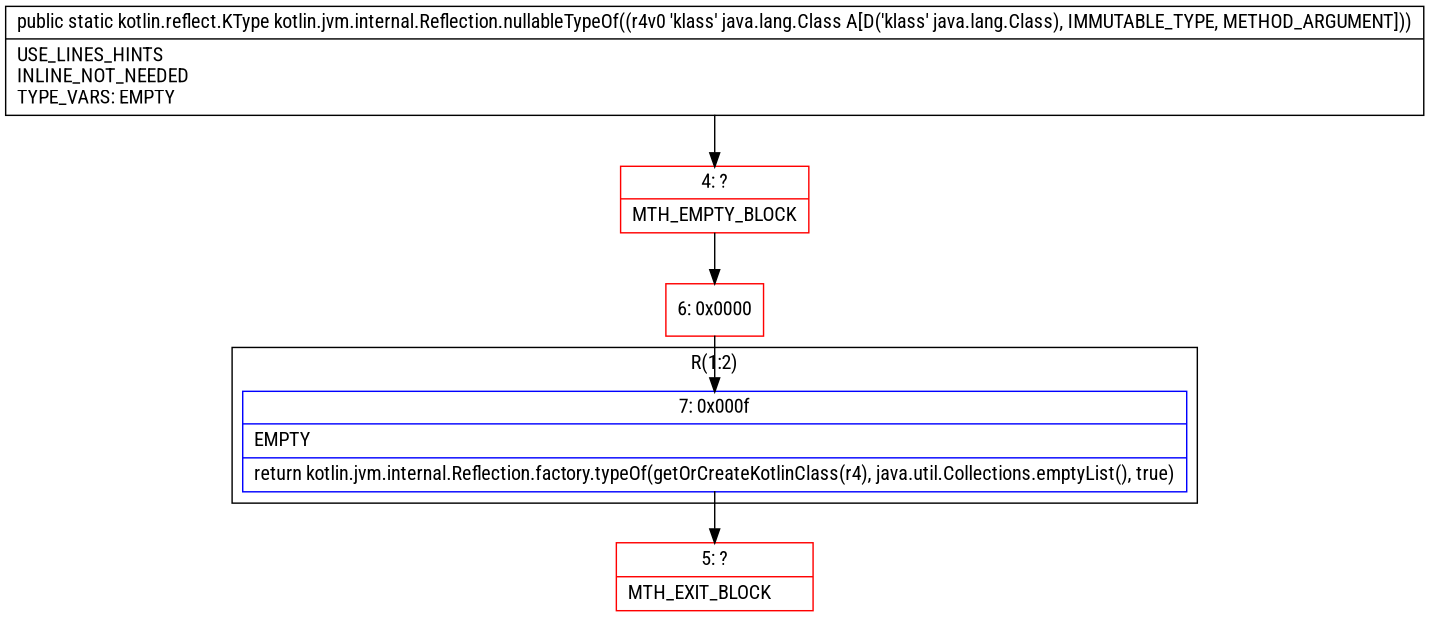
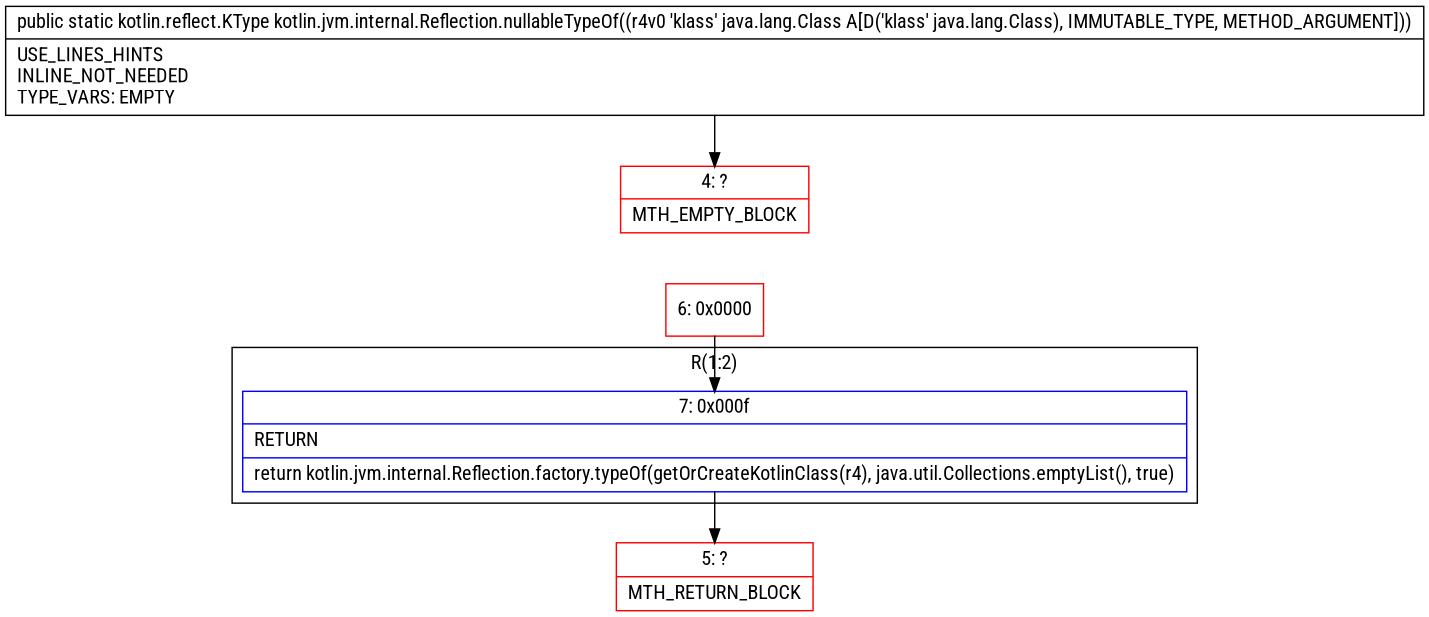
edge "4: ?" -> "6: 0x0000": removed
node "7: 0x000f": text "EMPTY" -> "RETURN"
node "5: ?": text "MTH_EXIT_BLOCK" -> "MTH_RETURN_BLOCK"
